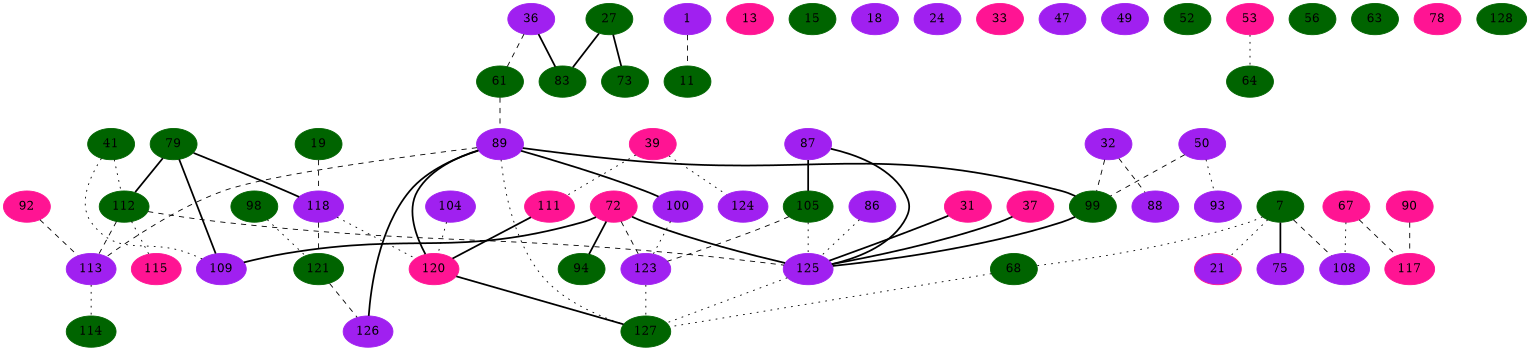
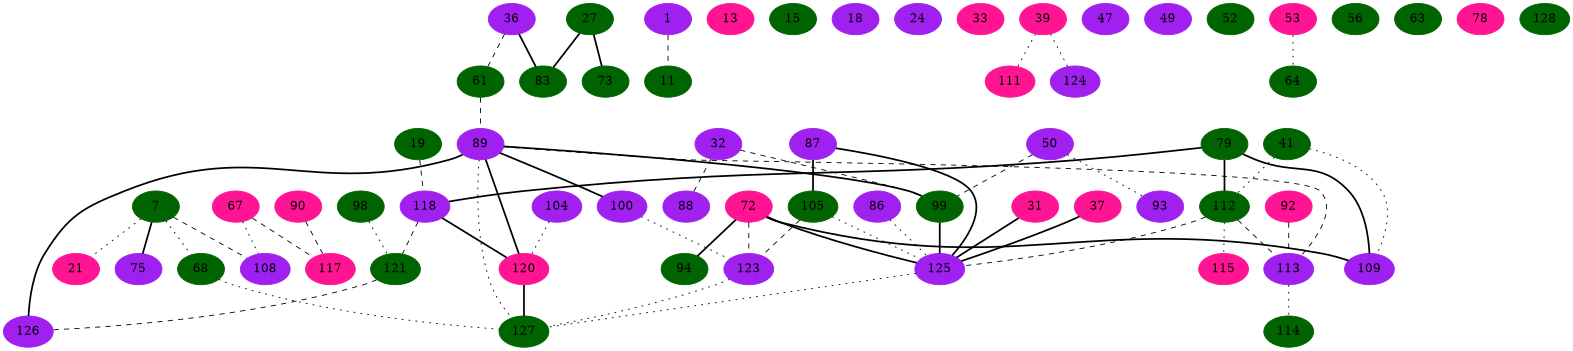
edge "118" -- "120": style dotted -> bold
edge "111" -- "120": removed
node "21": fillcolor purple -> deeppink
